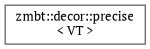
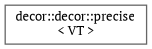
node "zmbt::decor::precise < VT >": label "zmbt::decor::precise < VT >" -> "decor::decor::precise < VT >"
